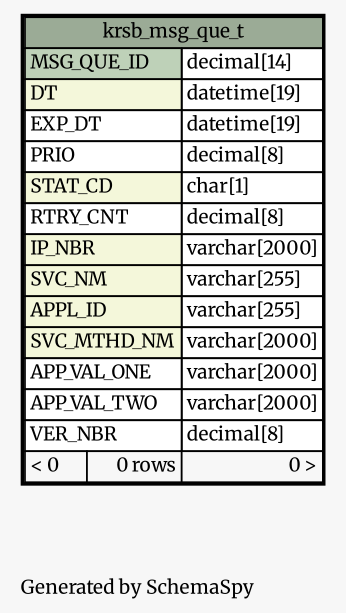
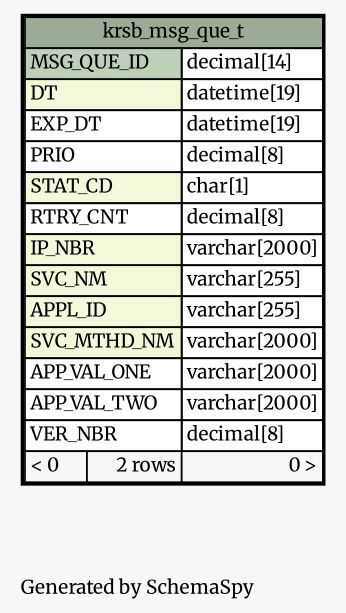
node "krsb_msg_que_t": text "0 rows" -> "2 rows"
